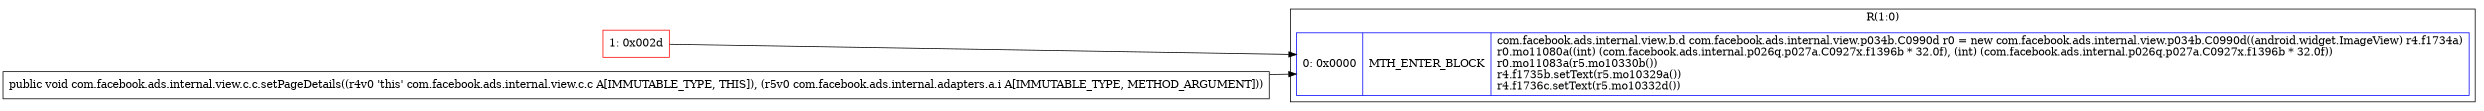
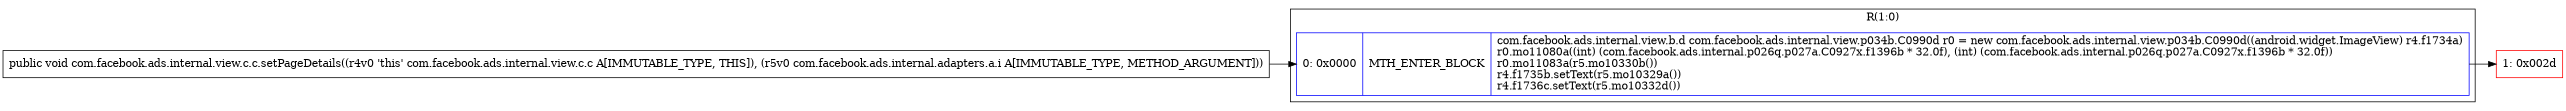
edge "1: 0x002d" -> "0: 0x0000": reversed
